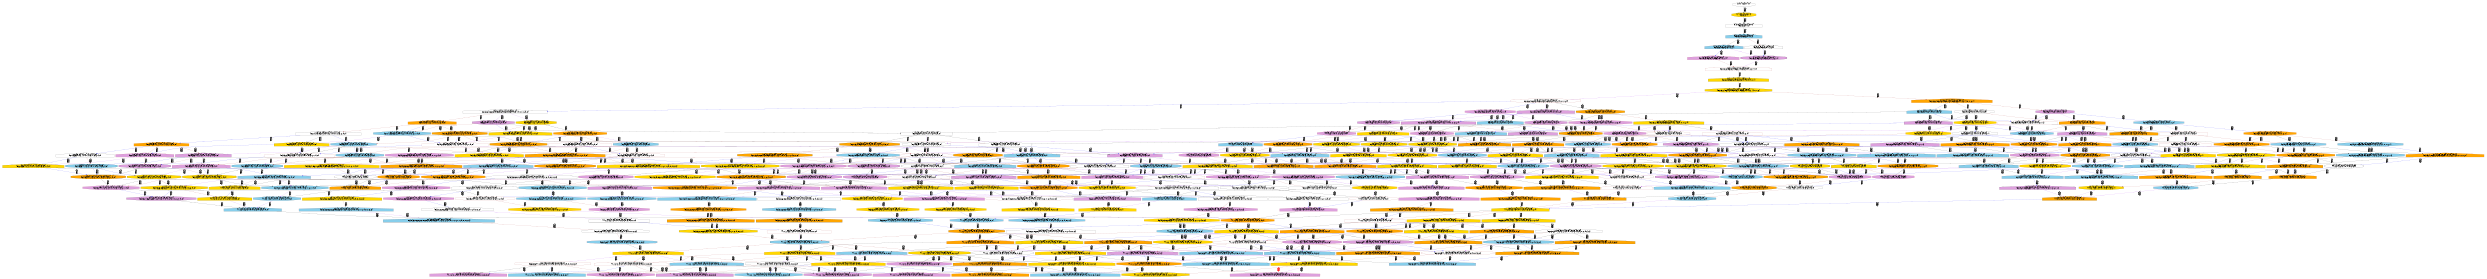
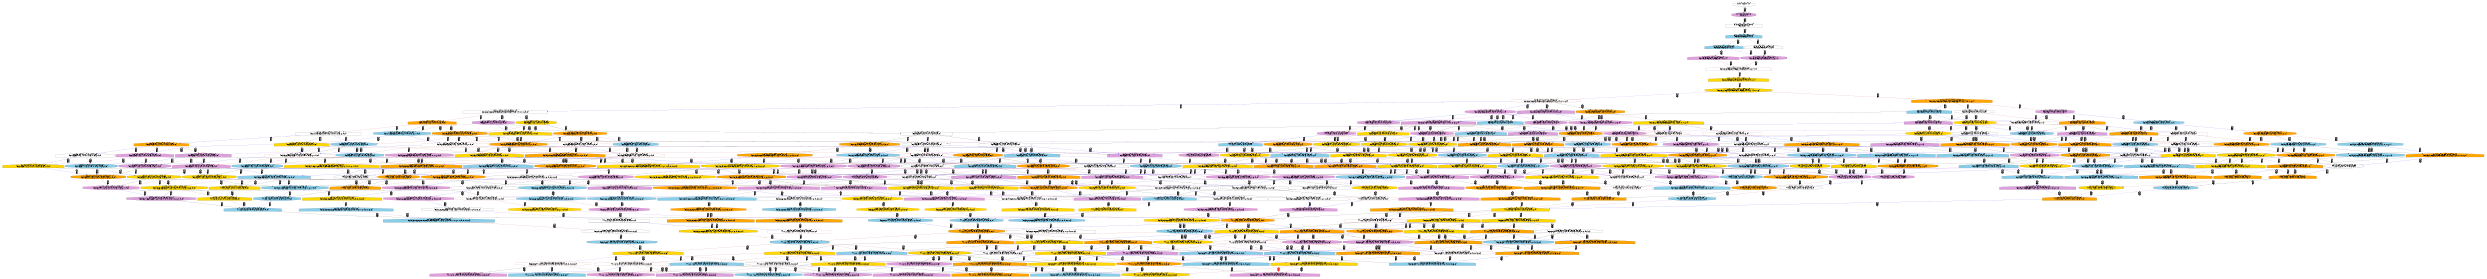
node "S1: [0, 0] [0, 0] [0, 0] [60, 76] {T0J0:60-76}{1}": fillcolor gold -> plum
